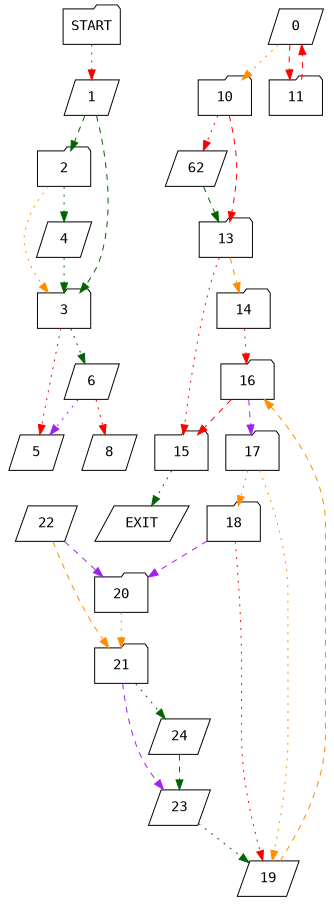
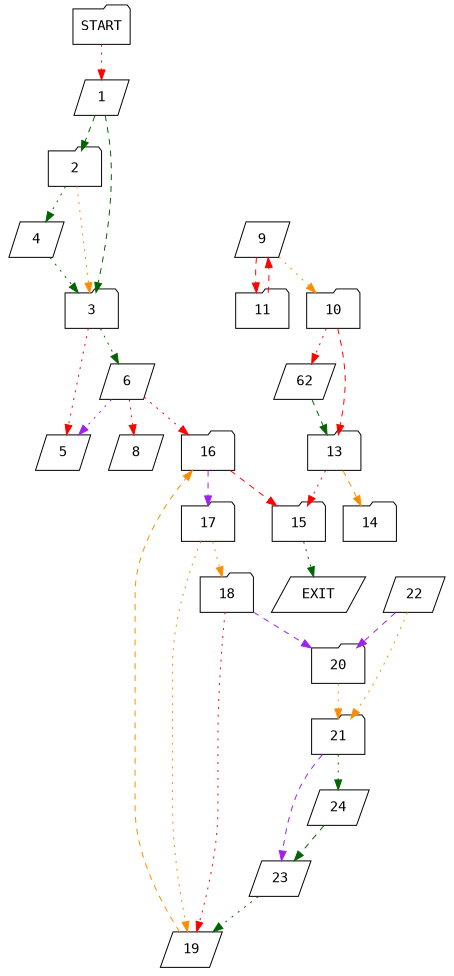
node "0": label "0" -> "9"
edge "14" -> "16": now "6" -> "16"
edge "22" -> "21": style dashed -> dotted
